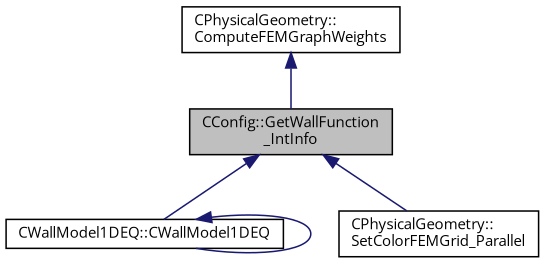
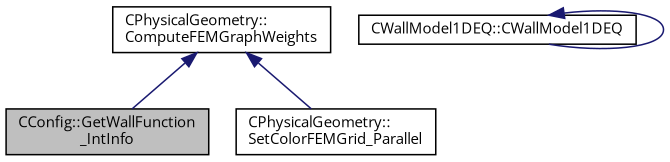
edge "CPhysicalGeometry:: SetColorFEMGrid_Parallel" -> "CConfig::GetWallFunction _IntInfo": now "CPhysicalGeometry:: SetColorFEMGrid_Parallel" -> "CPhysicalGeometry:: ComputeFEMGraphWeights"
edge "CWallModel1DEQ::CWallModel1DEQ" -> "CConfig::GetWallFunction _IntInfo": removed
